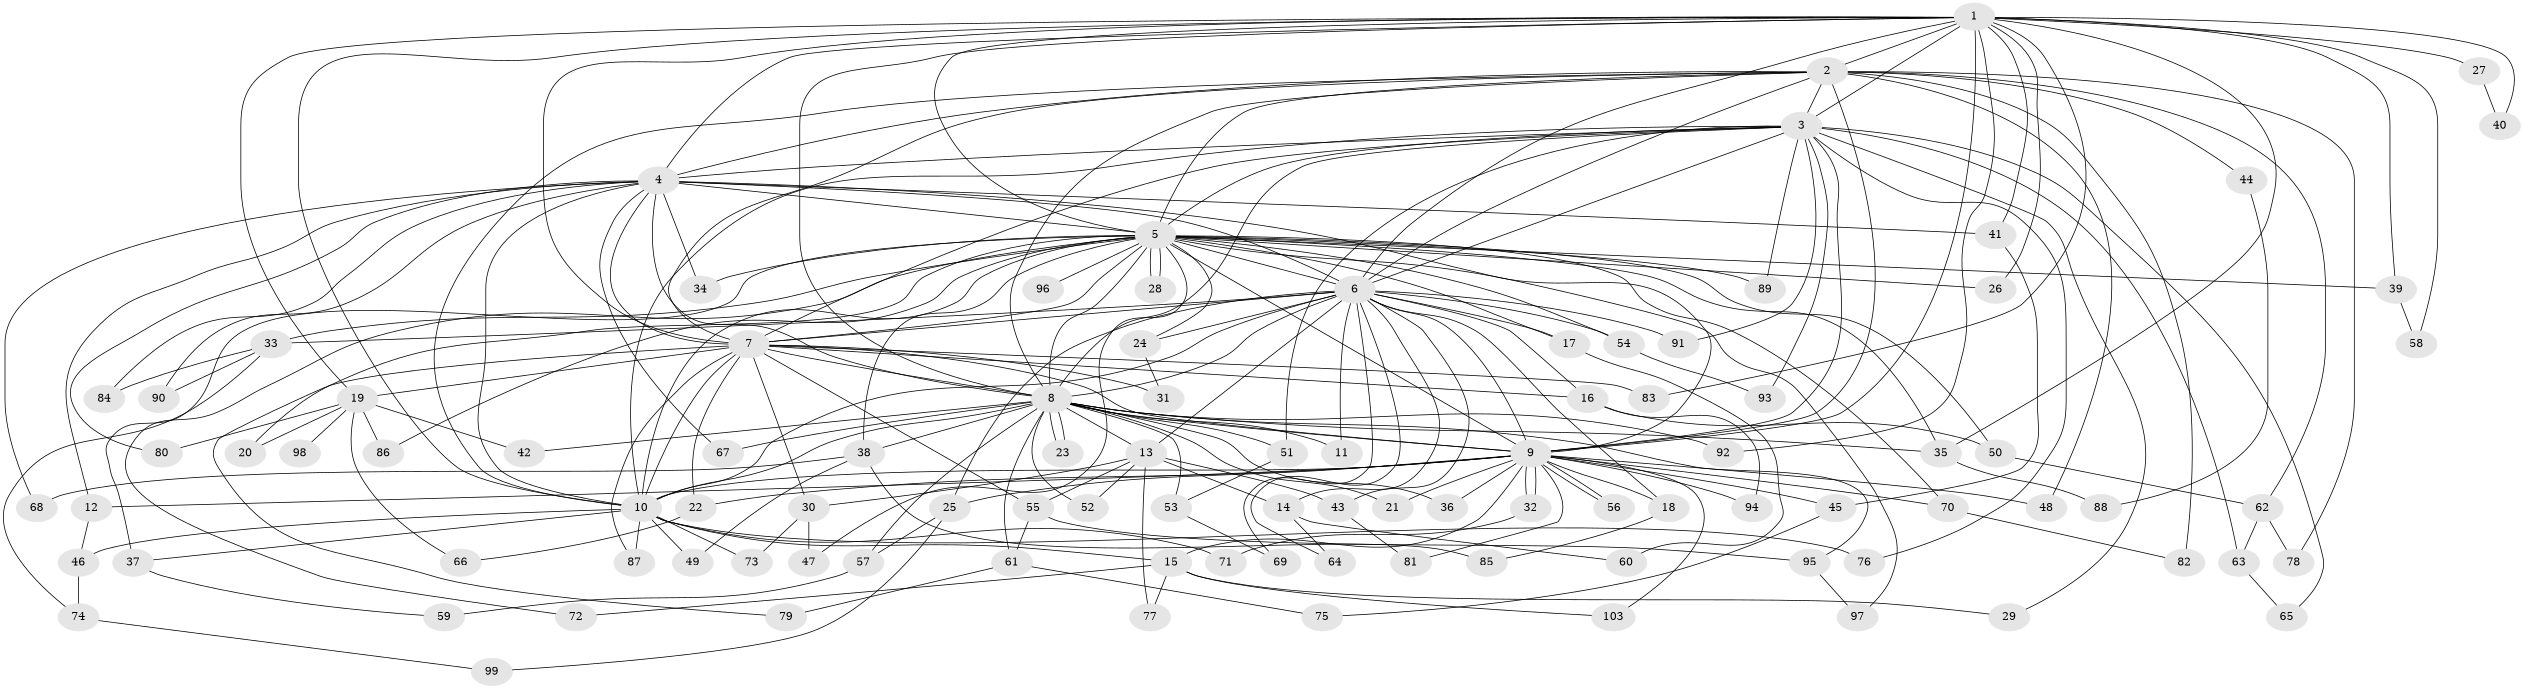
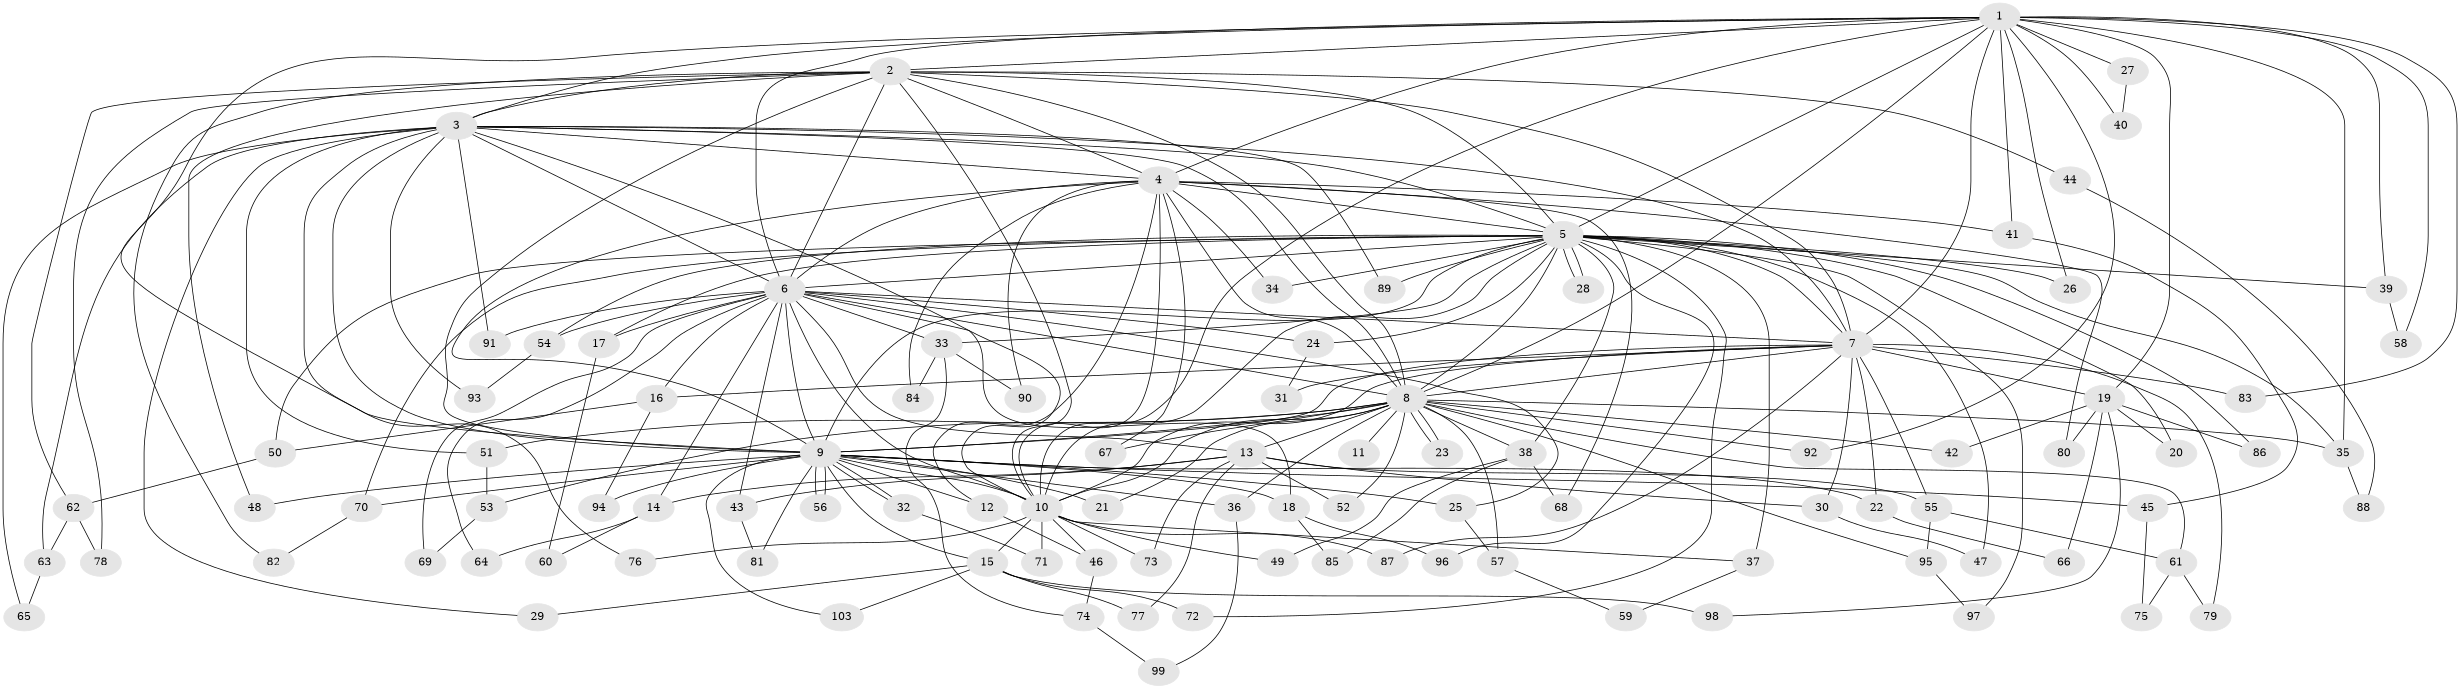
edge "4" -- "7": removed
edge "6" -- "11": removed
edge "30" -- "73": now "13" -- "73"
edge "18" -- "96": added
edge "15" -- "98": added
edge "25" -- "99": now "36" -- "99"
